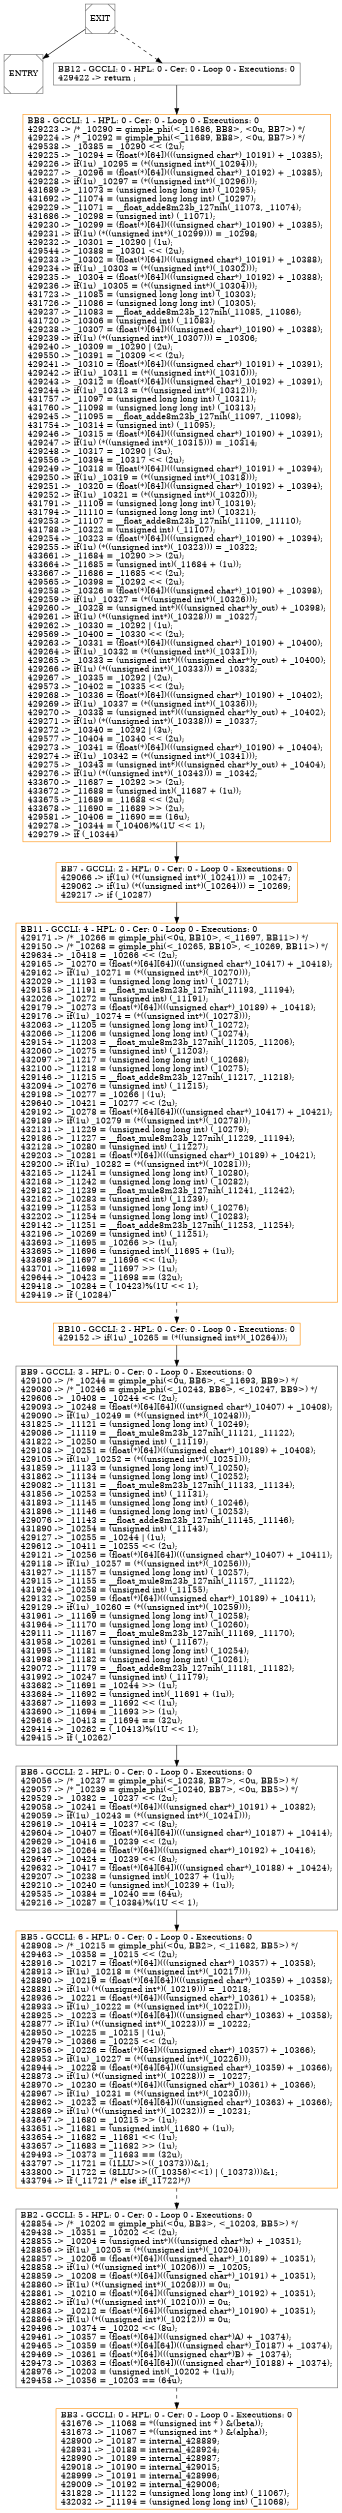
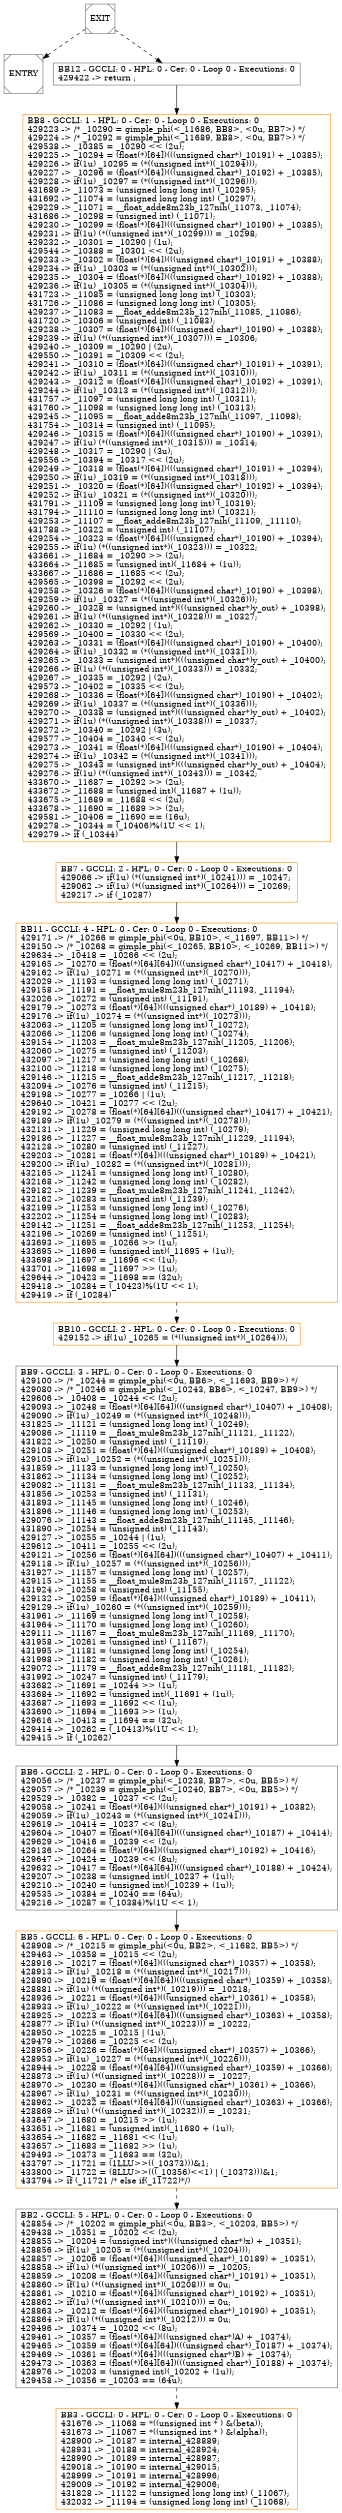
edge "EXIT" -> "ENTRY": style solid -> dashed
